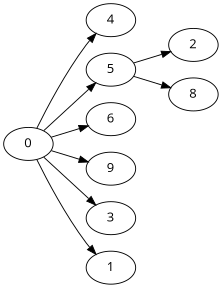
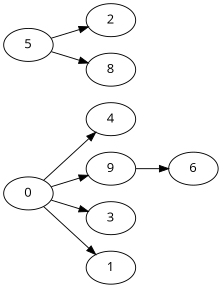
edge "0" -> "5": removed
edge "0" -> "6": now "9" -> "6"
